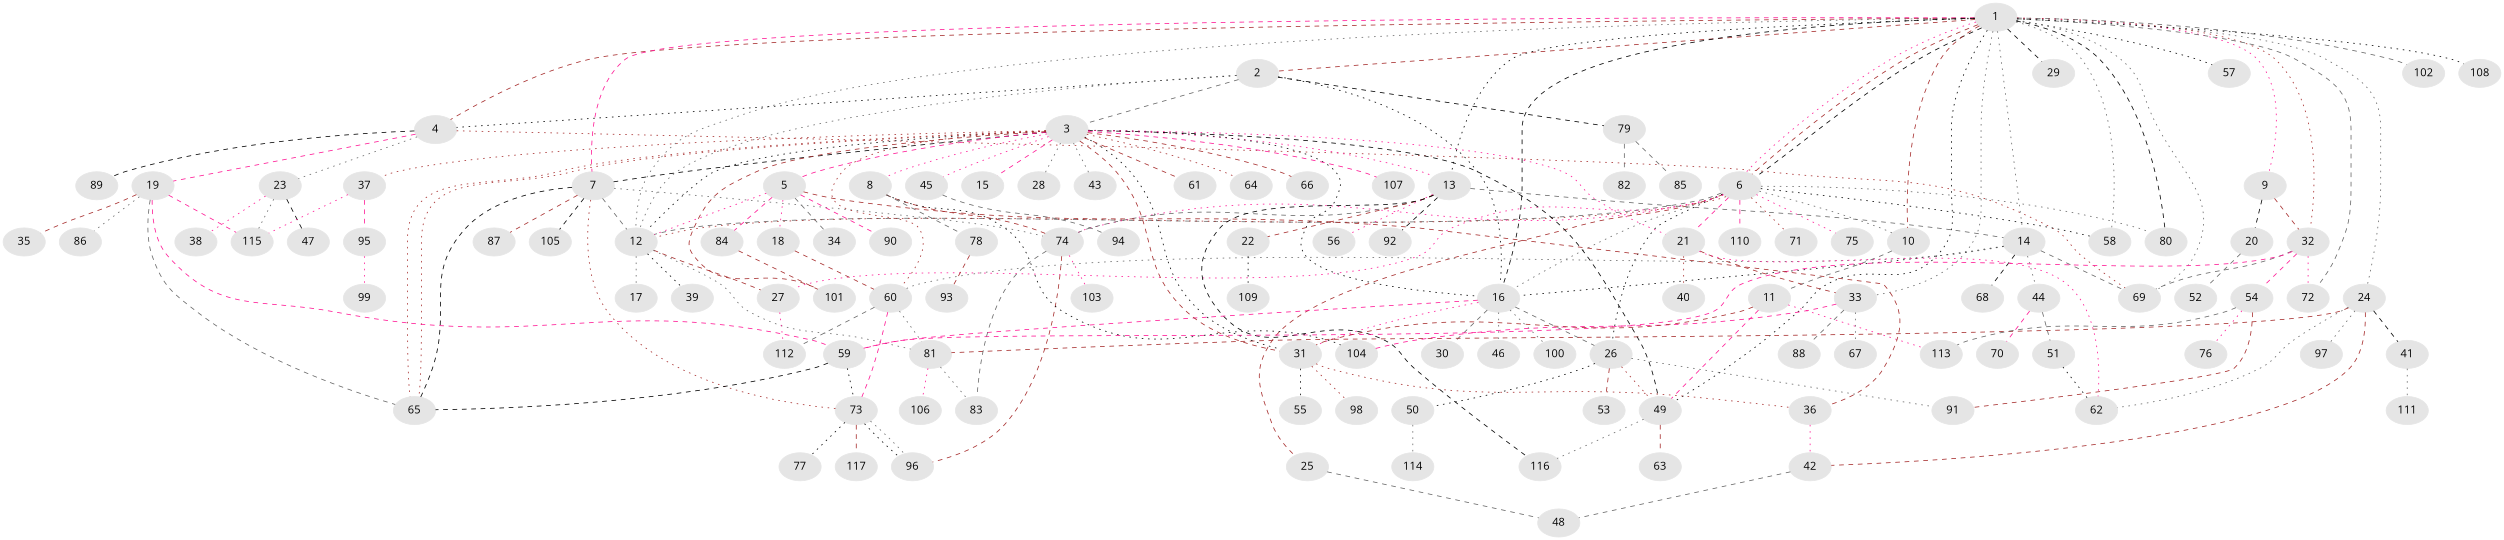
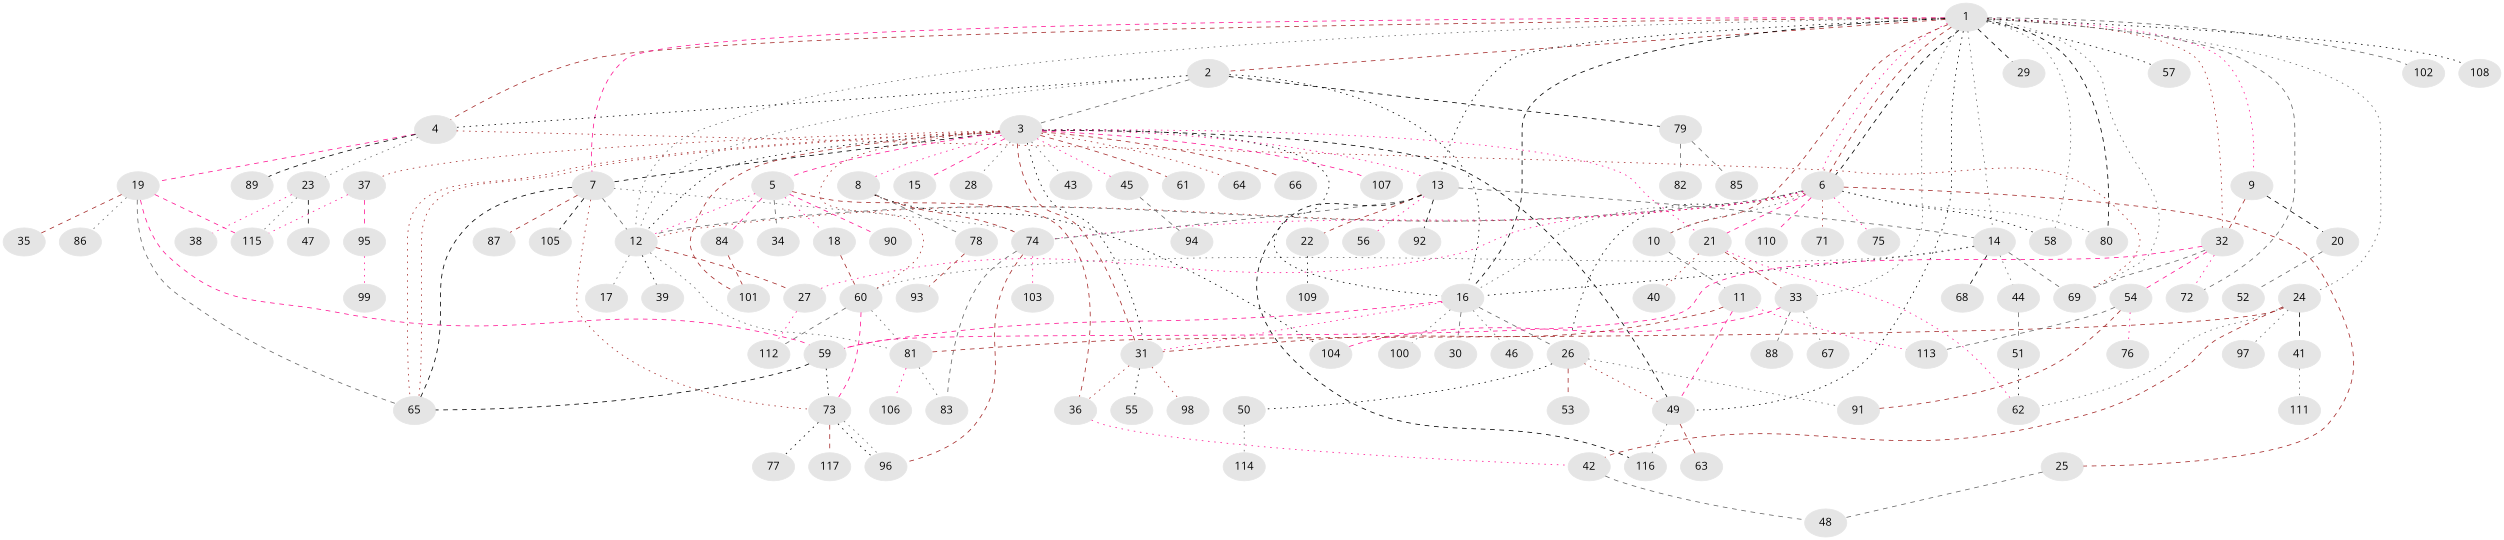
node "70": removed
